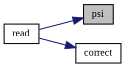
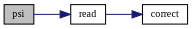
edge "read" -> "psi": reversed
